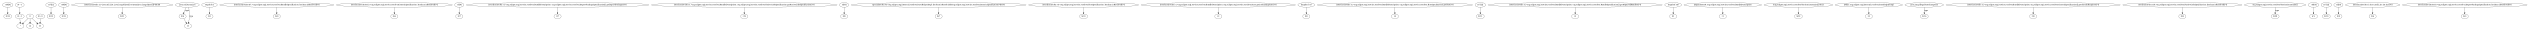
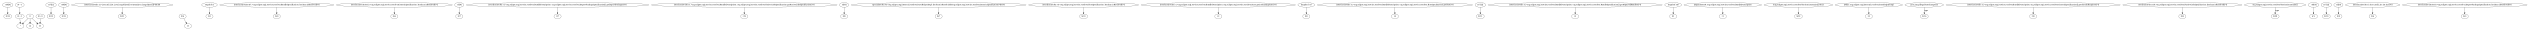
node "java.util.ArrayList": removed
